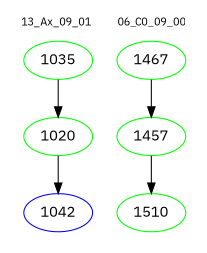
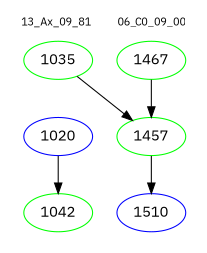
cluster "13_Ax_09_01": label "13_Ax_09_01" -> "13_Ax_09_81"
edge "1035" -> "1020": now "1035" -> "1457"
node "1020": color green -> blue
node "1042": color blue -> green
node "1510": color green -> blue
